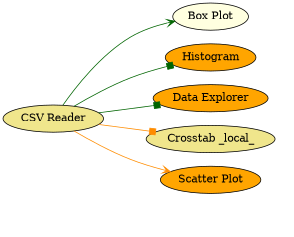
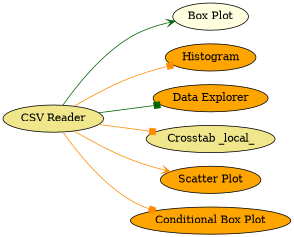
edge "CSV Reader" -> "Histogram": color darkgreen -> darkorange
node "Conditional Box Plot": added
